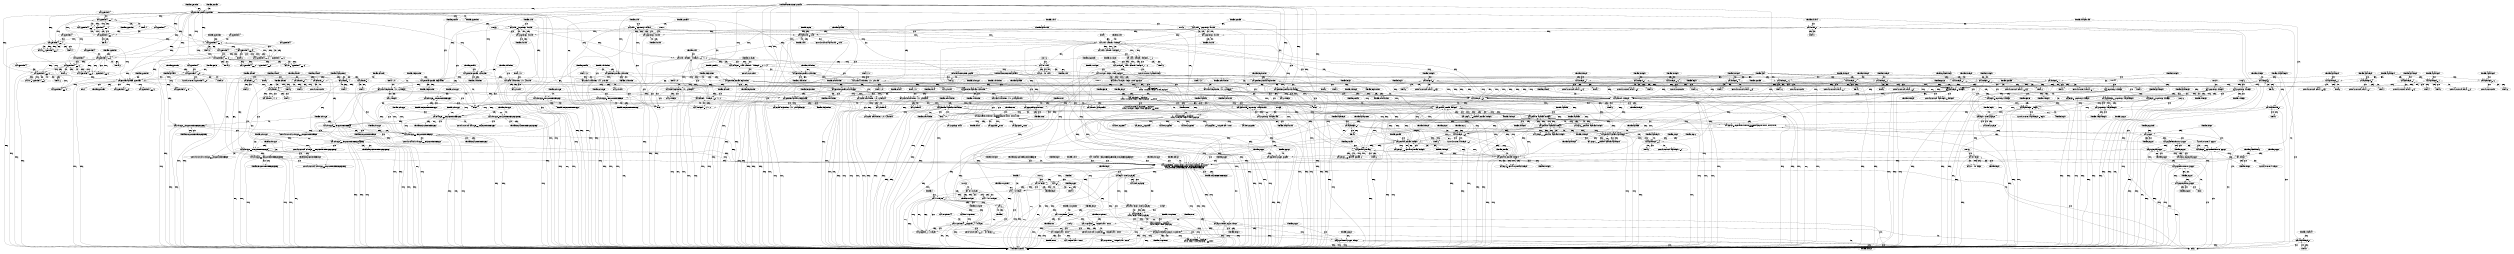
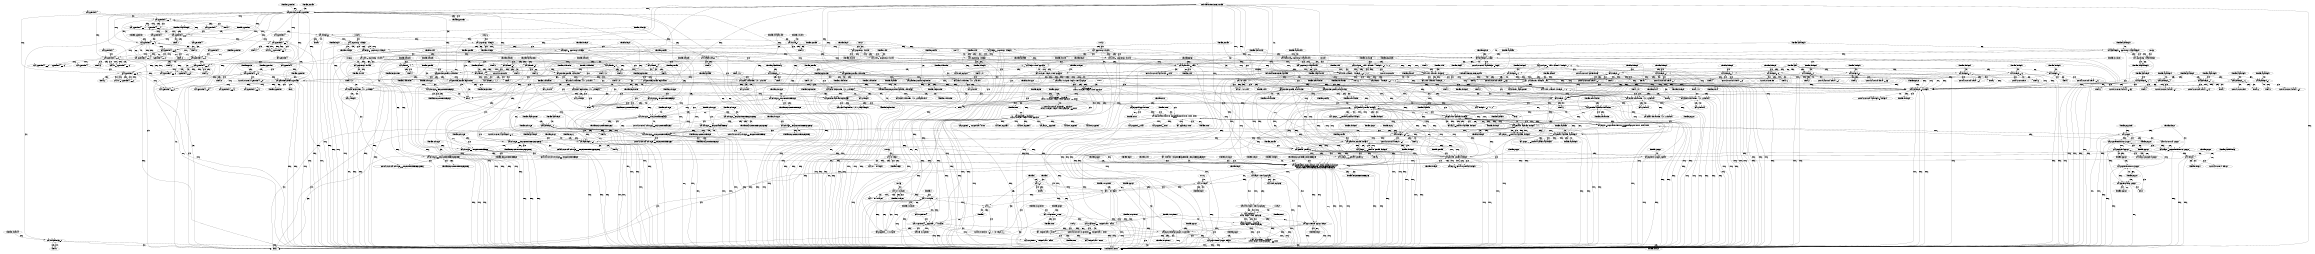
node "1000773": removed
edge "(Call,alpha_width=(png_uint_32) ul_alpha_width)" -> "(Call,alpha_width != width)": added, label "DDG:"
node "(Call,get_token(alpha_file, width_token))": label "(Call,get_token(alpha_file, width_token))" -> "(MethodParameterIn,get_token(alpha_file, width_token))"
edge "(Call,alpha_depth != bit_depth)" -> "(Call,channels * bit_depth)": reversed
edge "(Call,alpha_depth <= 8)" -> "(ControlStructure,if (alpha_depth <= 8))": reversed
edge "(Call,free (row_pointers))" -> "(Call,row_pointers[i] = png_pixels + i * row_bytes)": reversed
edge "(Call,height * sizeof (png_byte))" -> "(MethodReturn,BOOL)": now "(Call,height * sizeof (png_byte))" -> "(Call,*pix_ptr++ = get_data (pnm_file, 8))"
